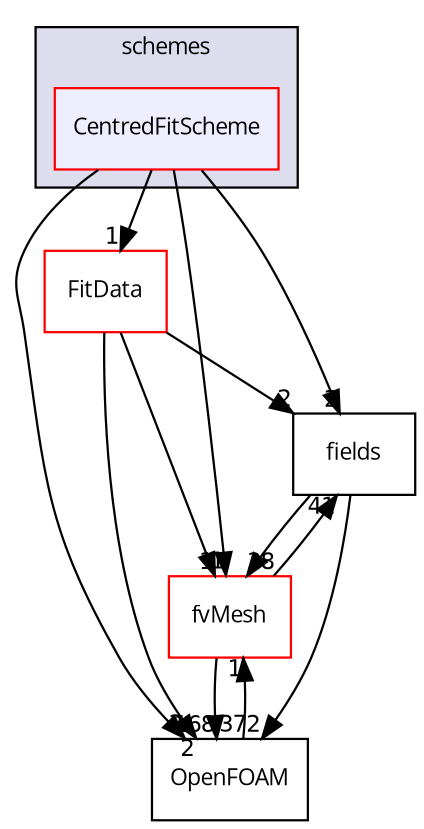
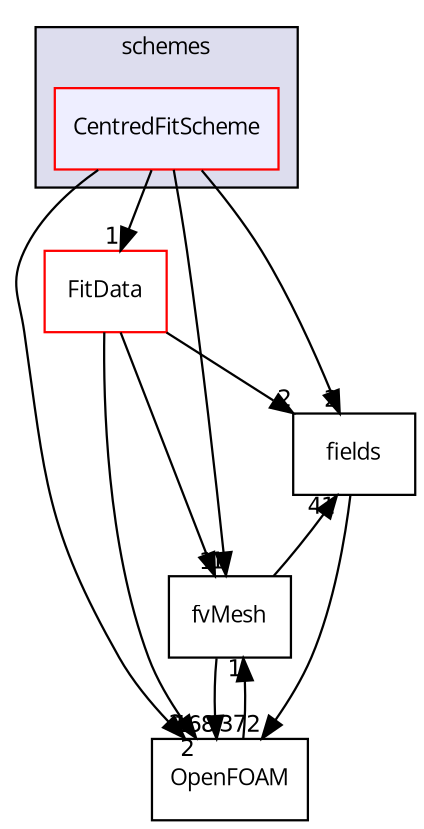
edge "fields" -> "fvMesh": removed
node "fvMesh": color red -> black
